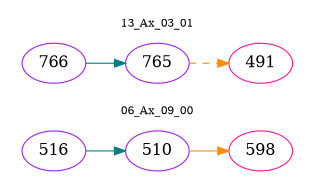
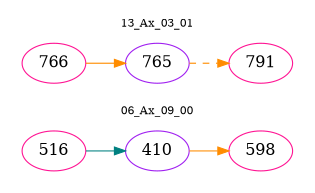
node "766": color purple -> deeppink
edge "766" -> "765": color teal -> darkorange
node "491": label "491" -> "791"
node "516": color purple -> deeppink
node "510": label "510" -> "410"
